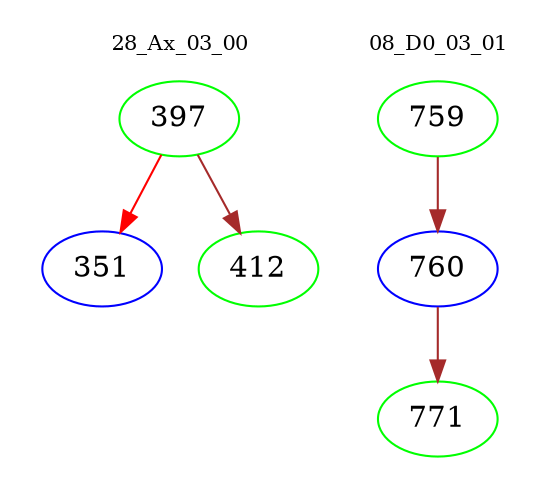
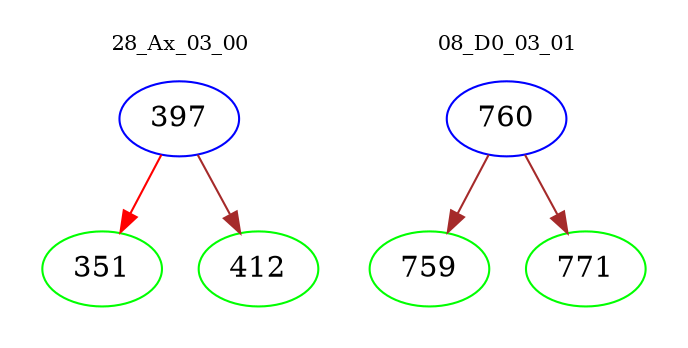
node "397": color green -> blue
edge "759" -> "760": reversed
node "351": color blue -> green
